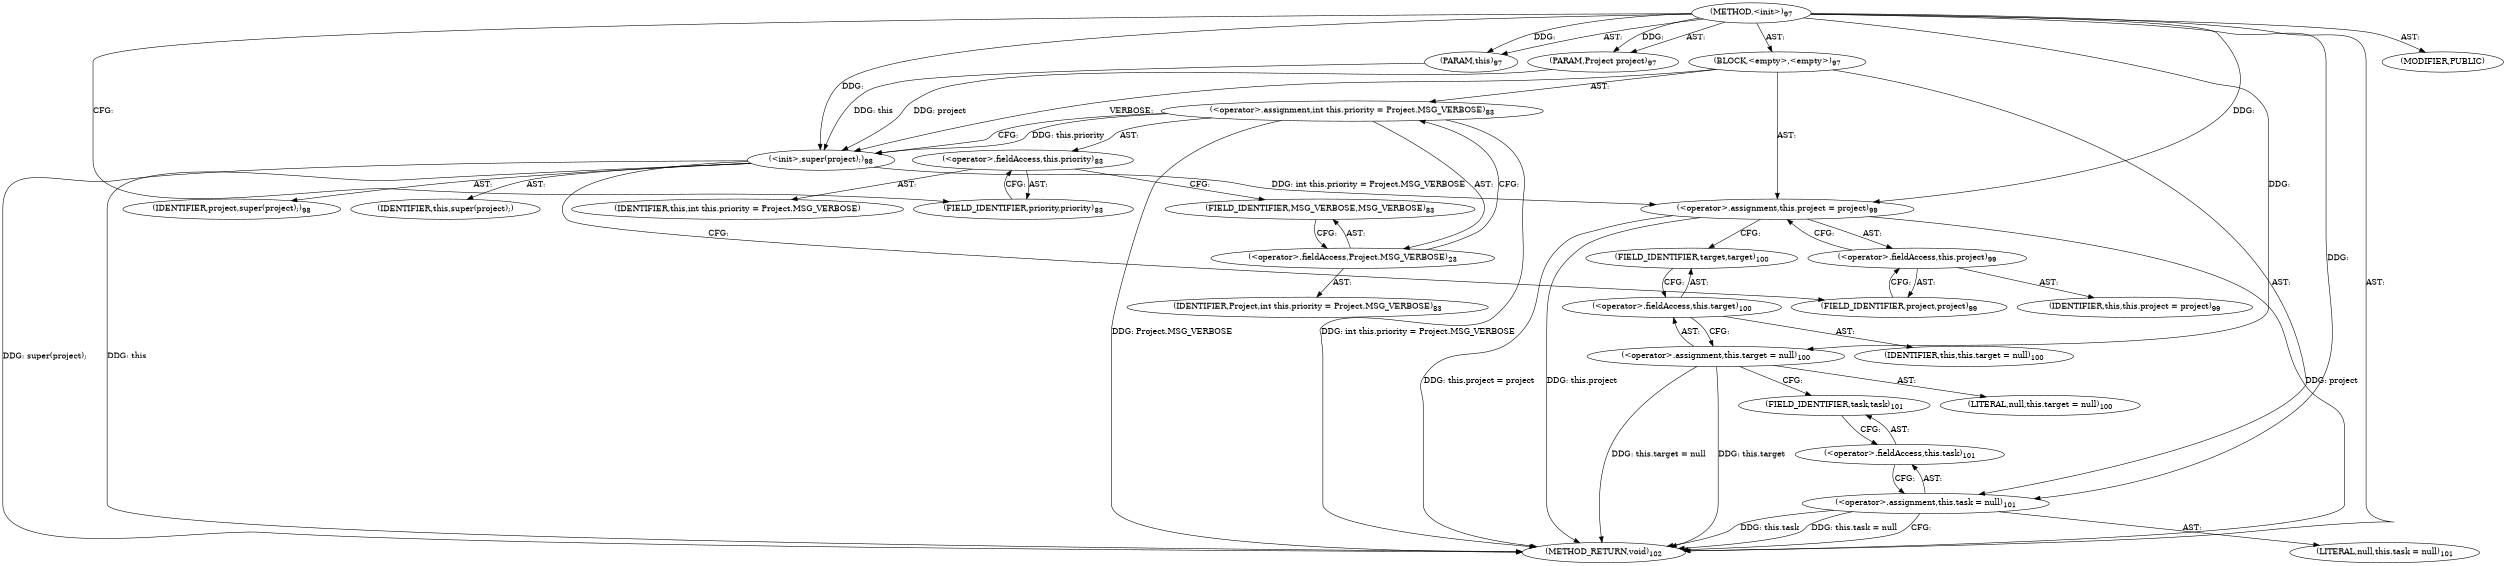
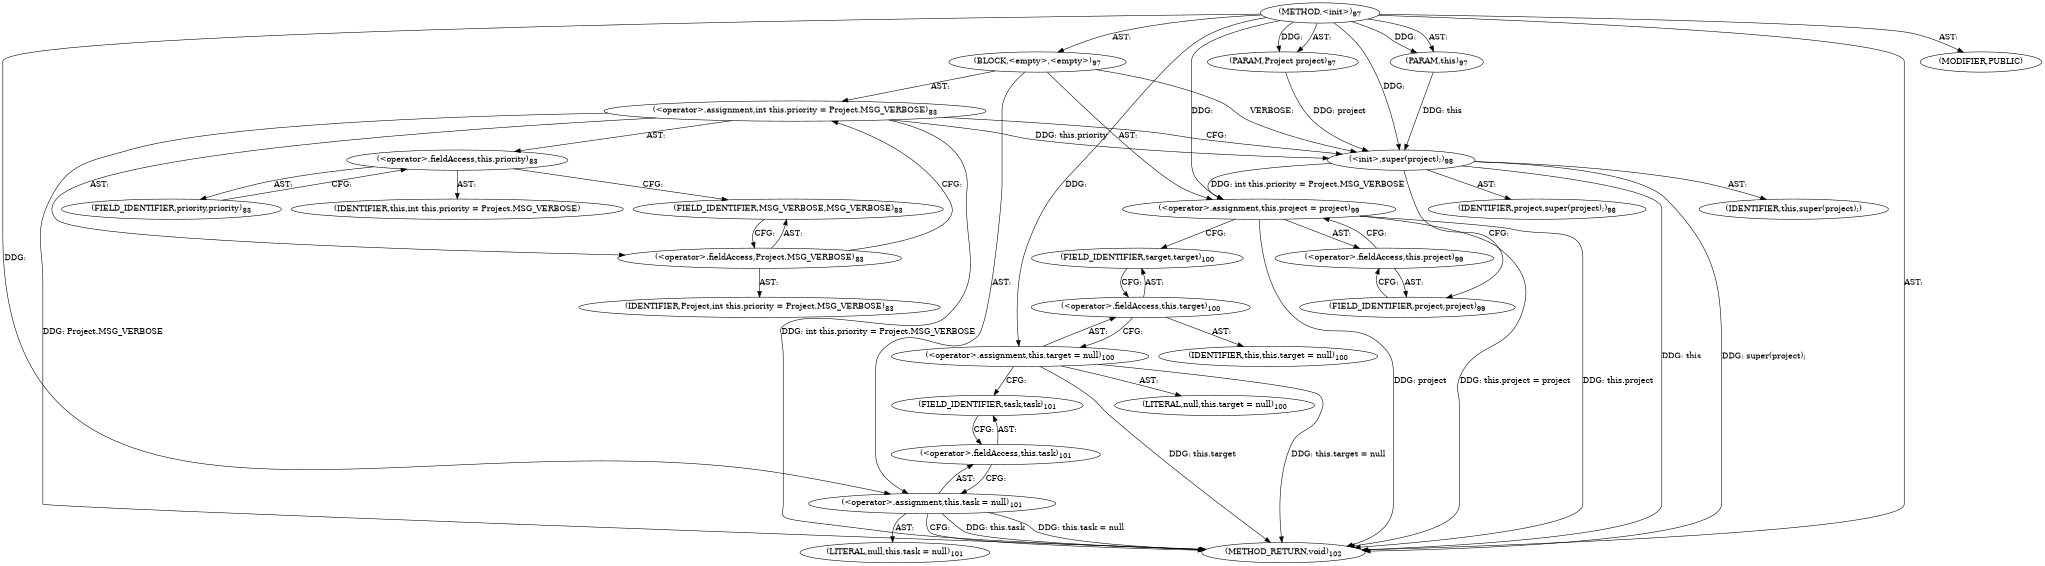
edge "(METHOD,<init>)" -> "(FIELD_IDENTIFIER,priority,priority)": removed, label "CFG:"
node "(<operator>.fieldAccess,Project.MSG_VERBOSE)": text "23" -> "83"
node "(IDENTIFIER,this,this.project = project)": removed
